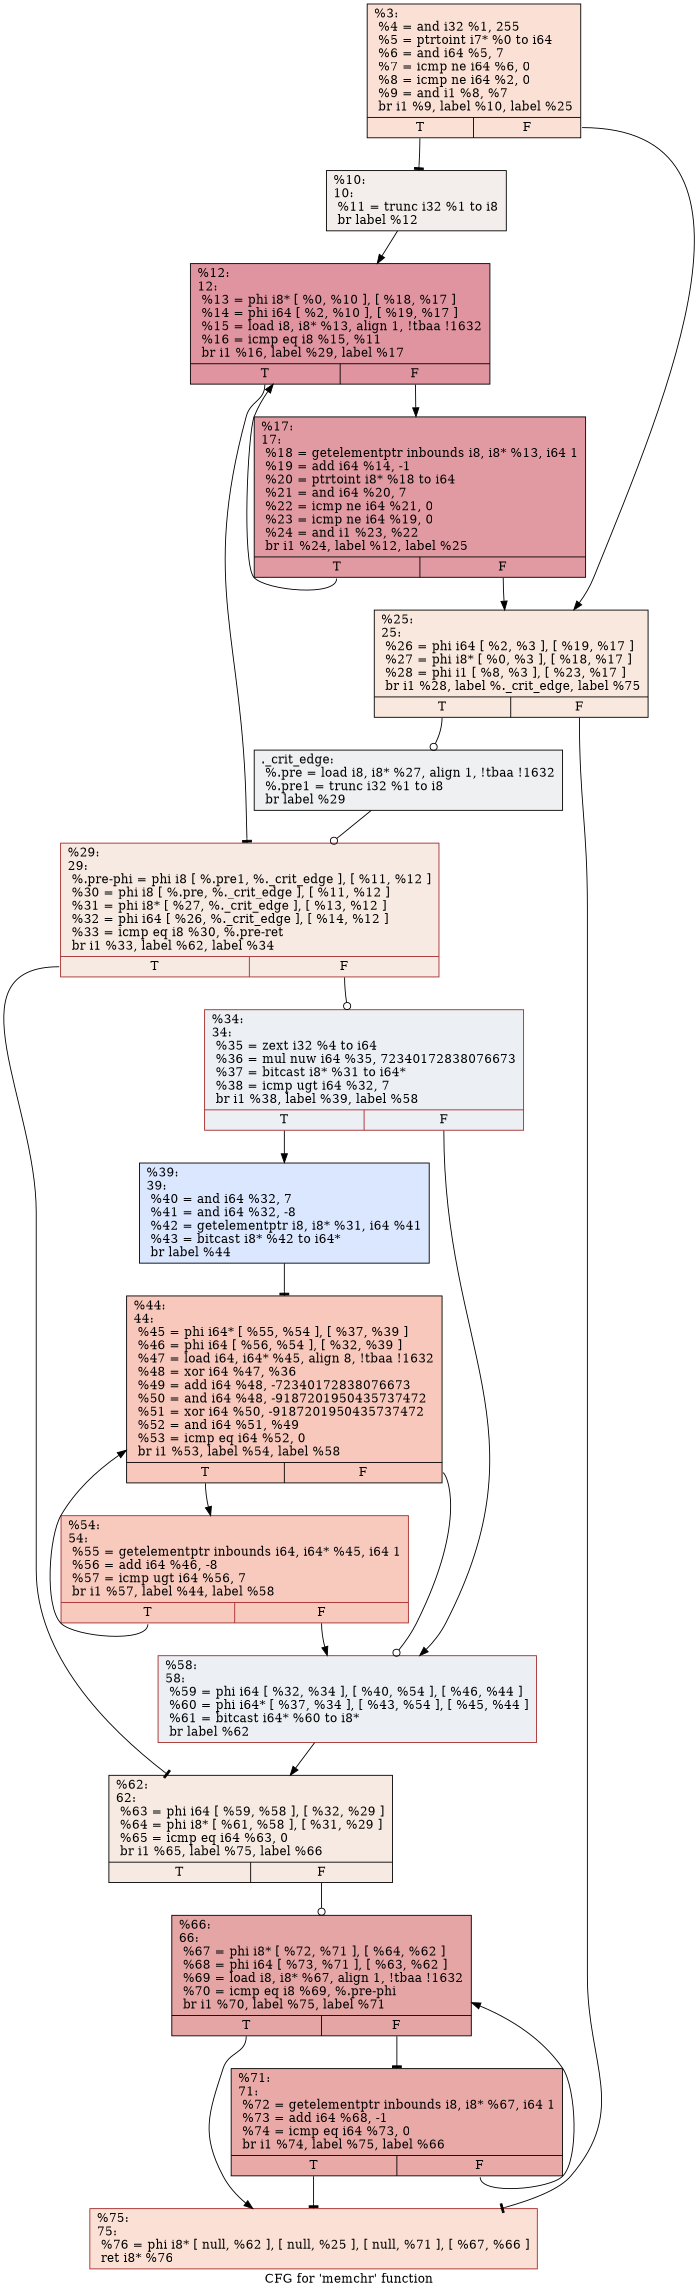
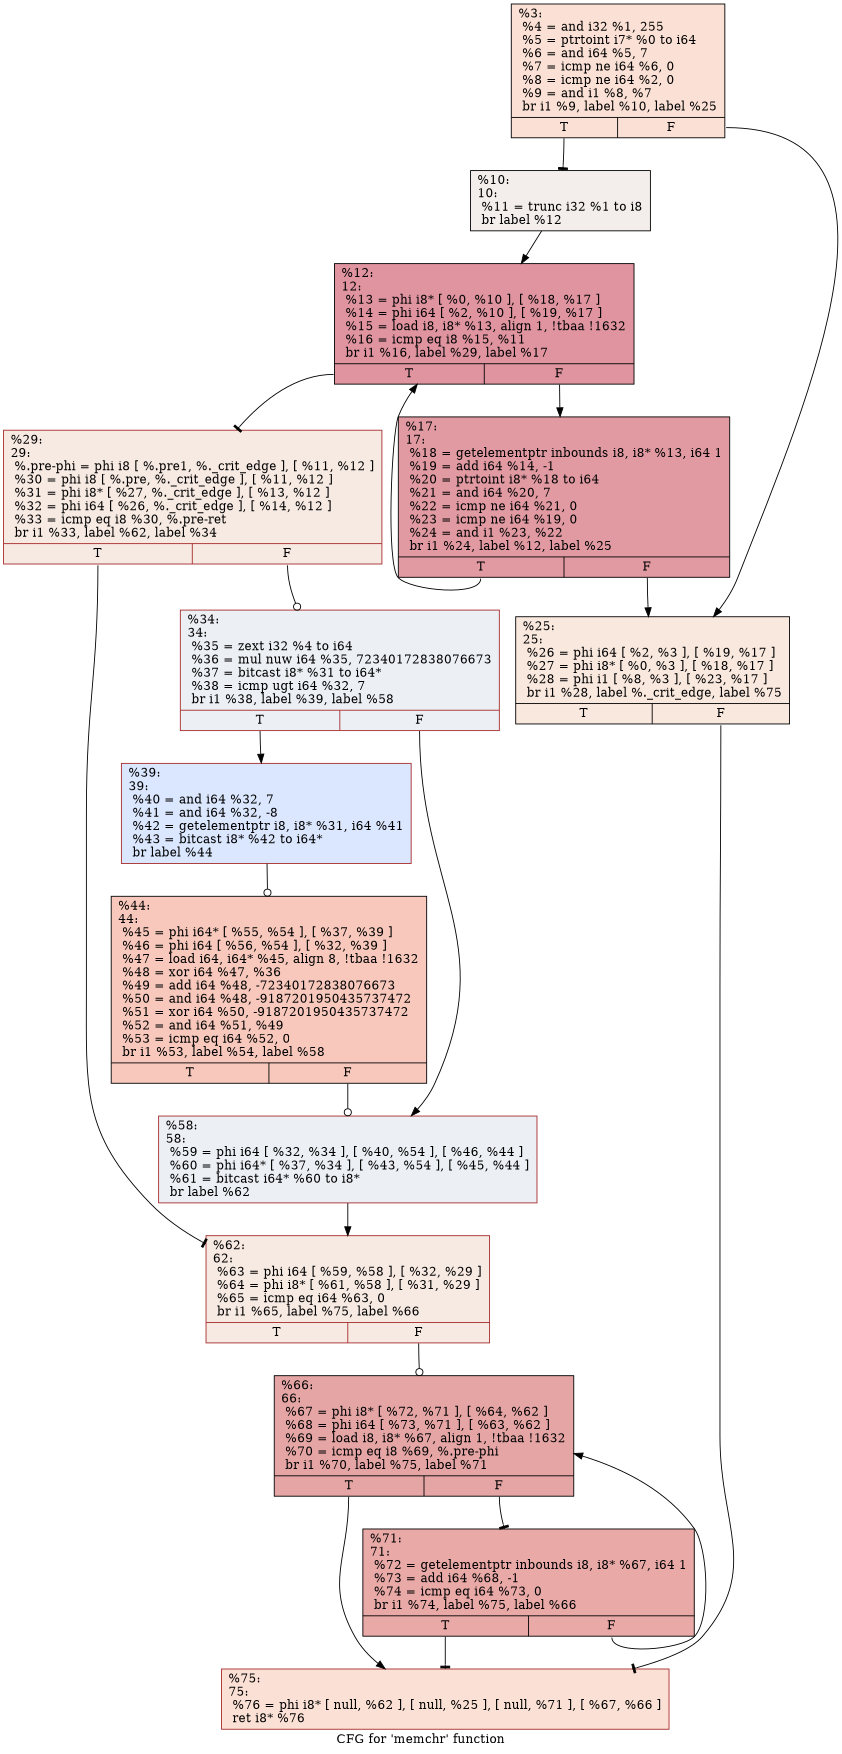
node "._crit_edge:": removed
node "%39:": color black -> brown
edge "%39:" -> "%44:": arrowhead tee -> odot
node "%54:": removed
node "%62:": color black -> brown
